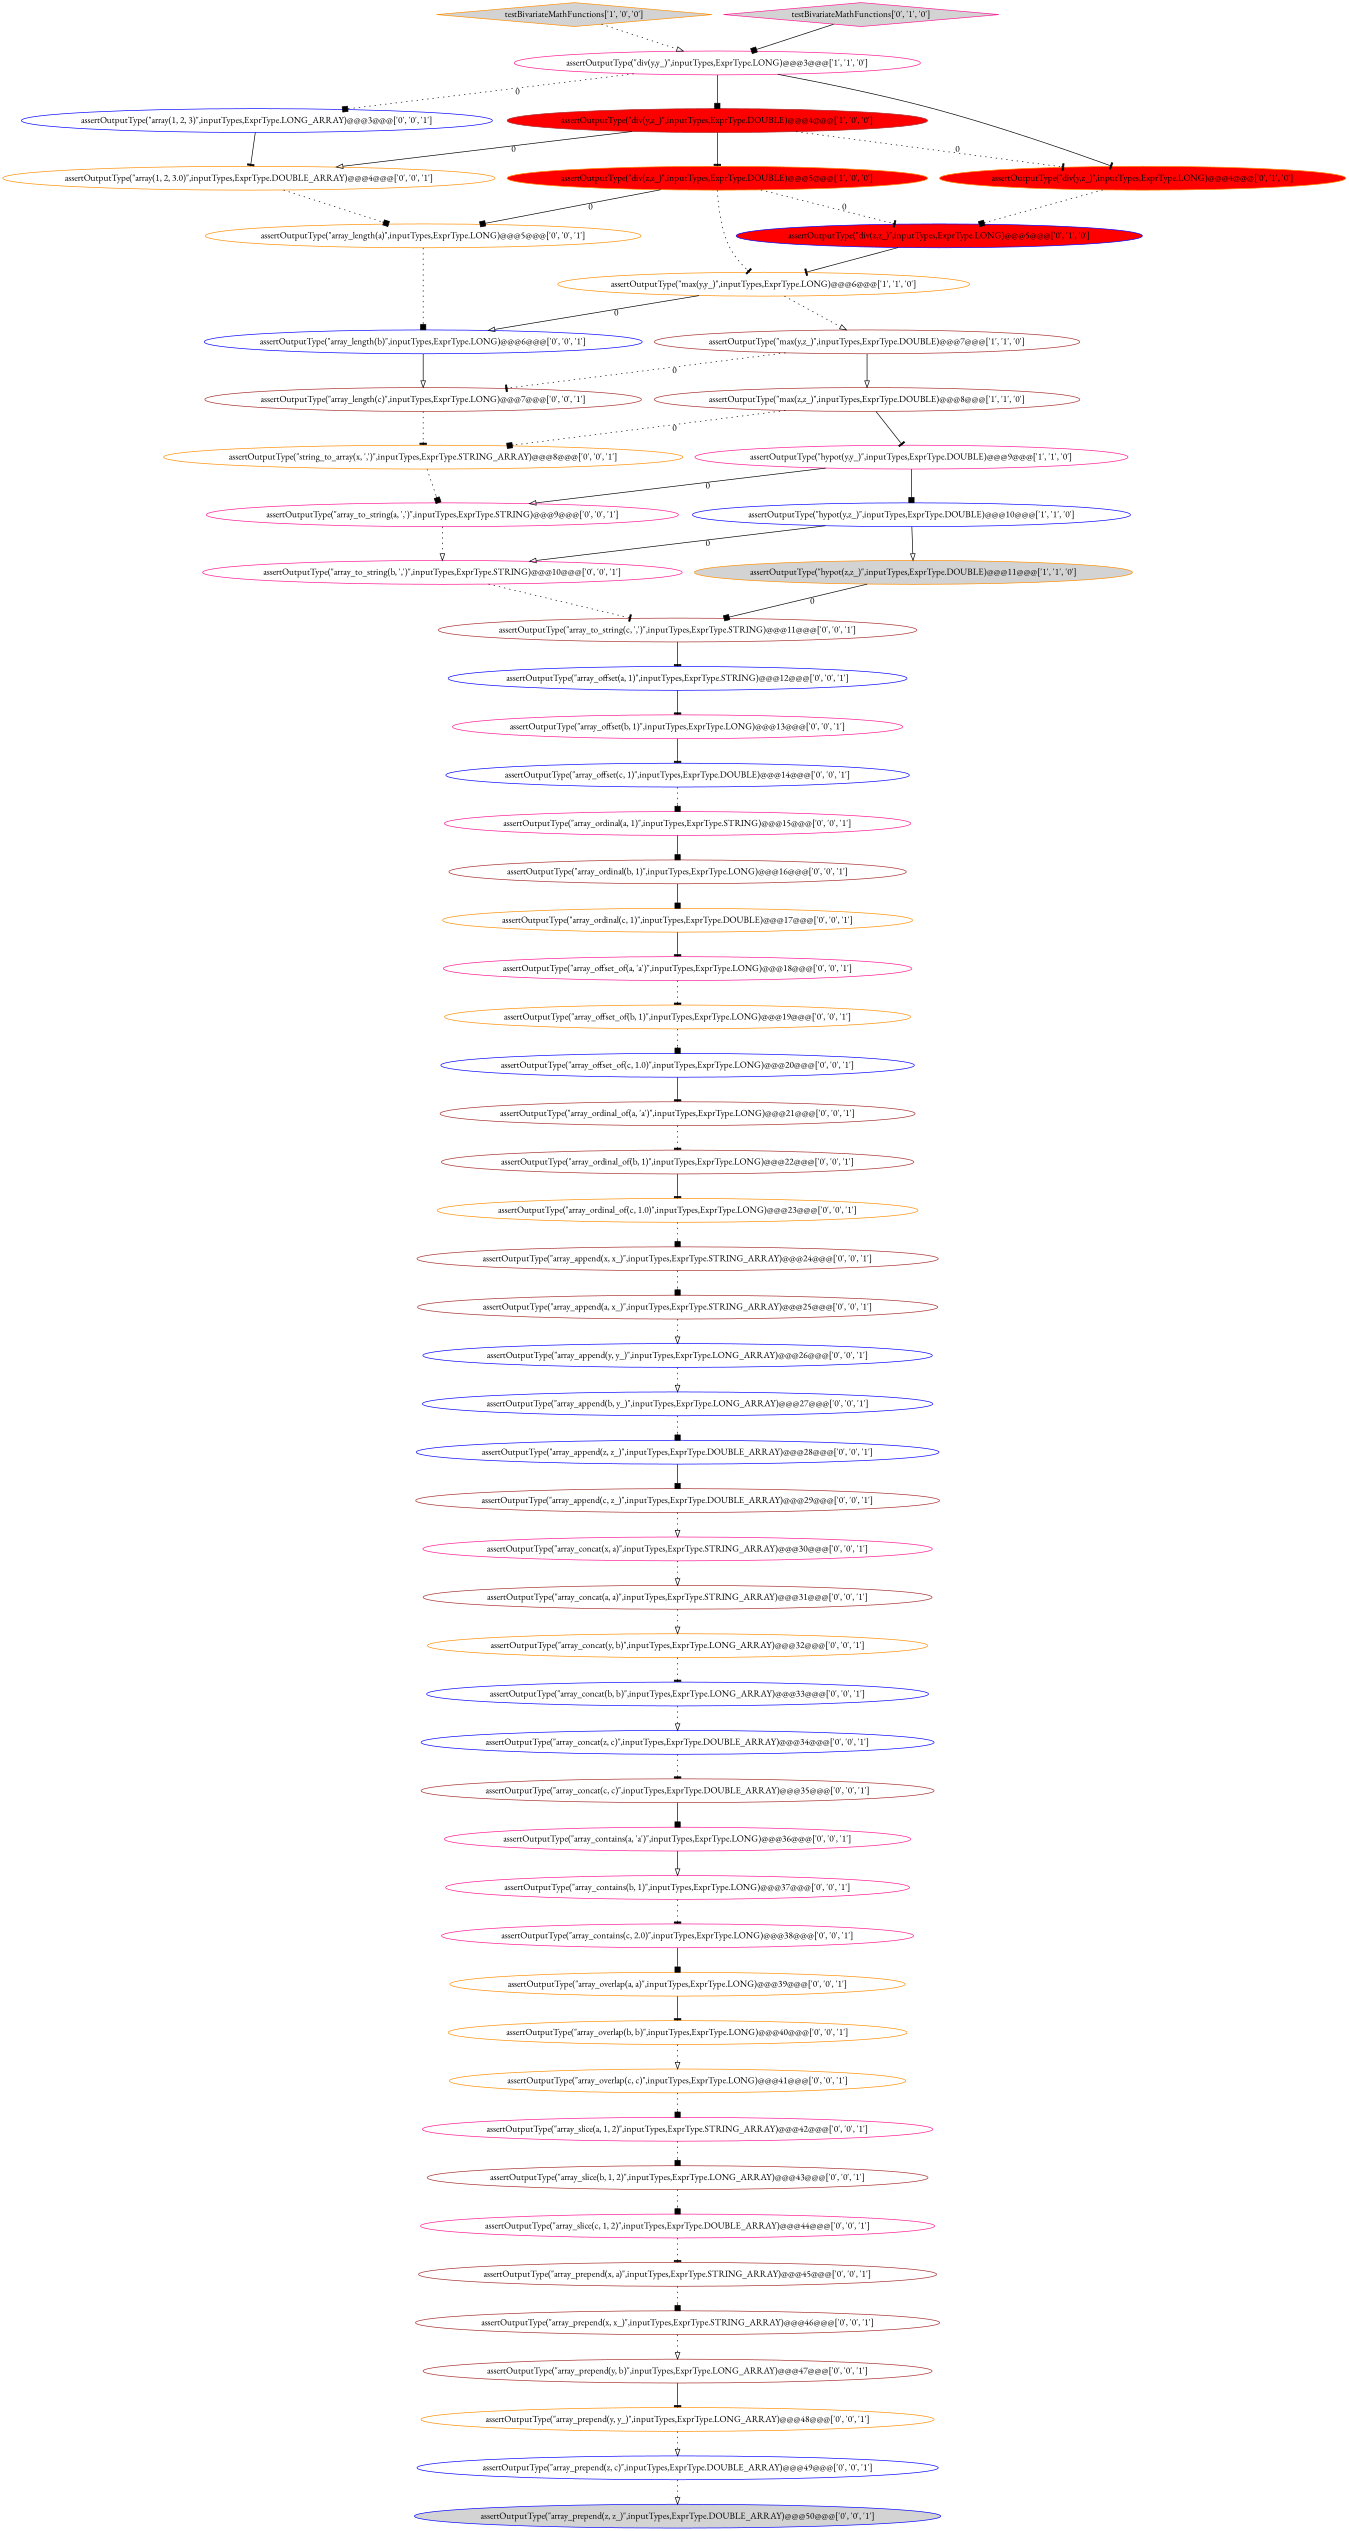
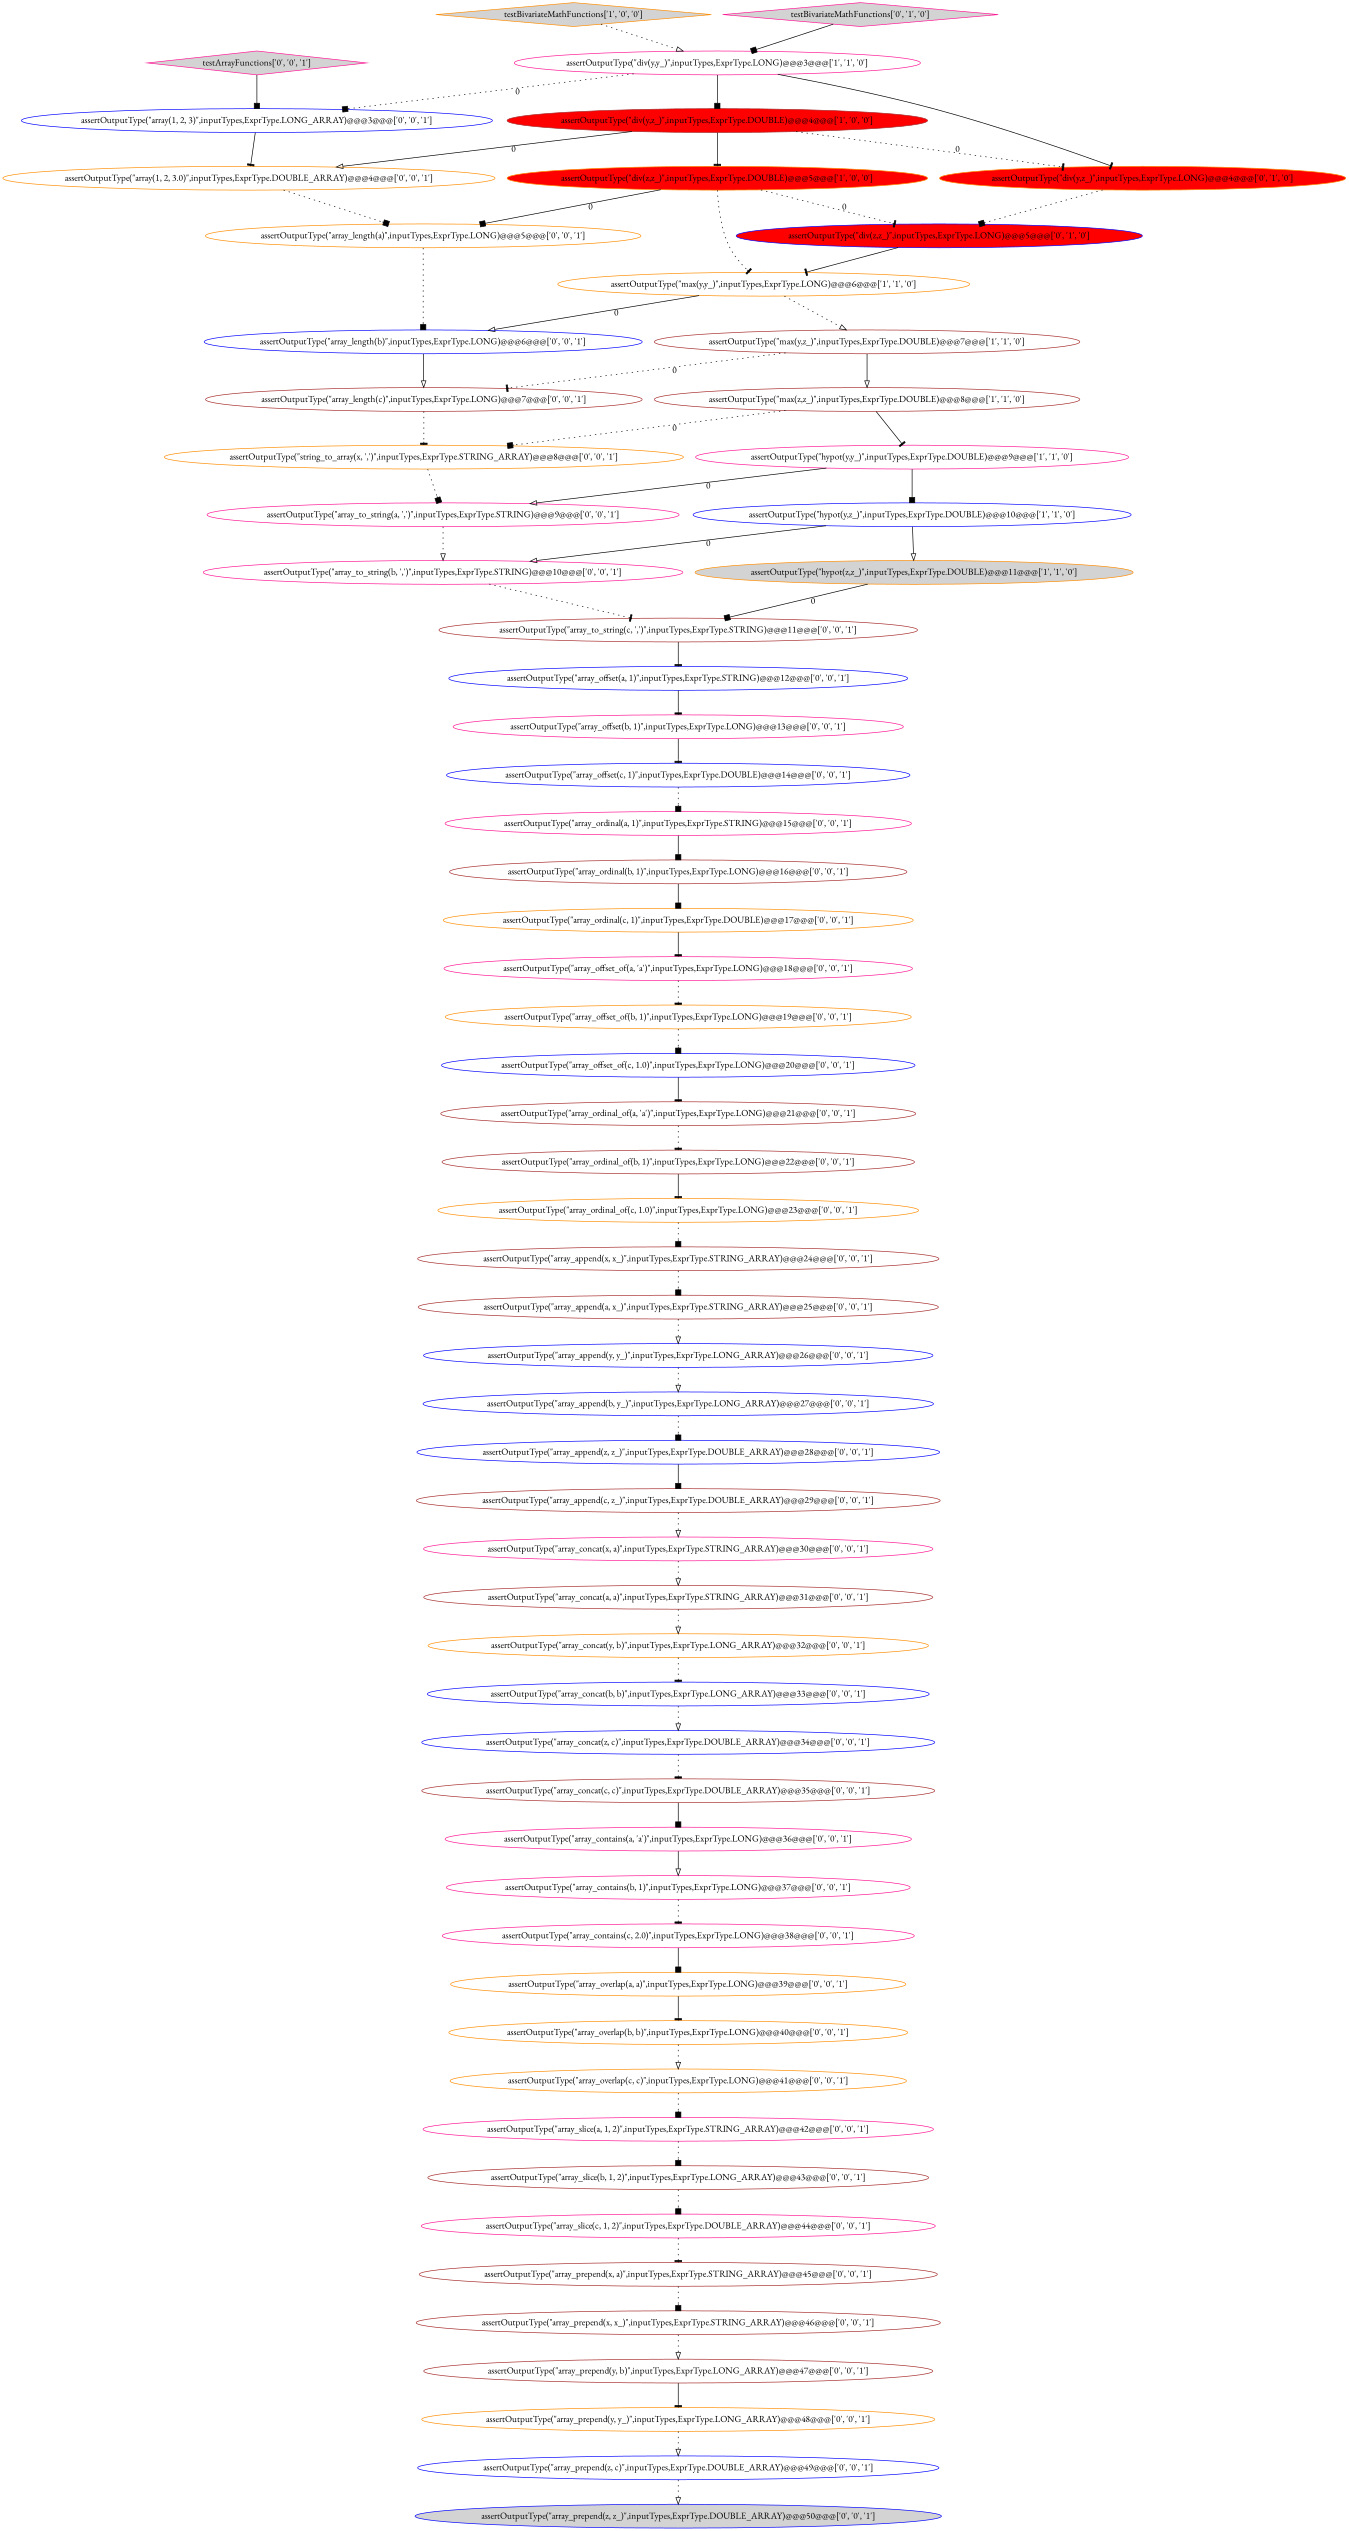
node "testArrayFunctions['0', '0', '1']": added
